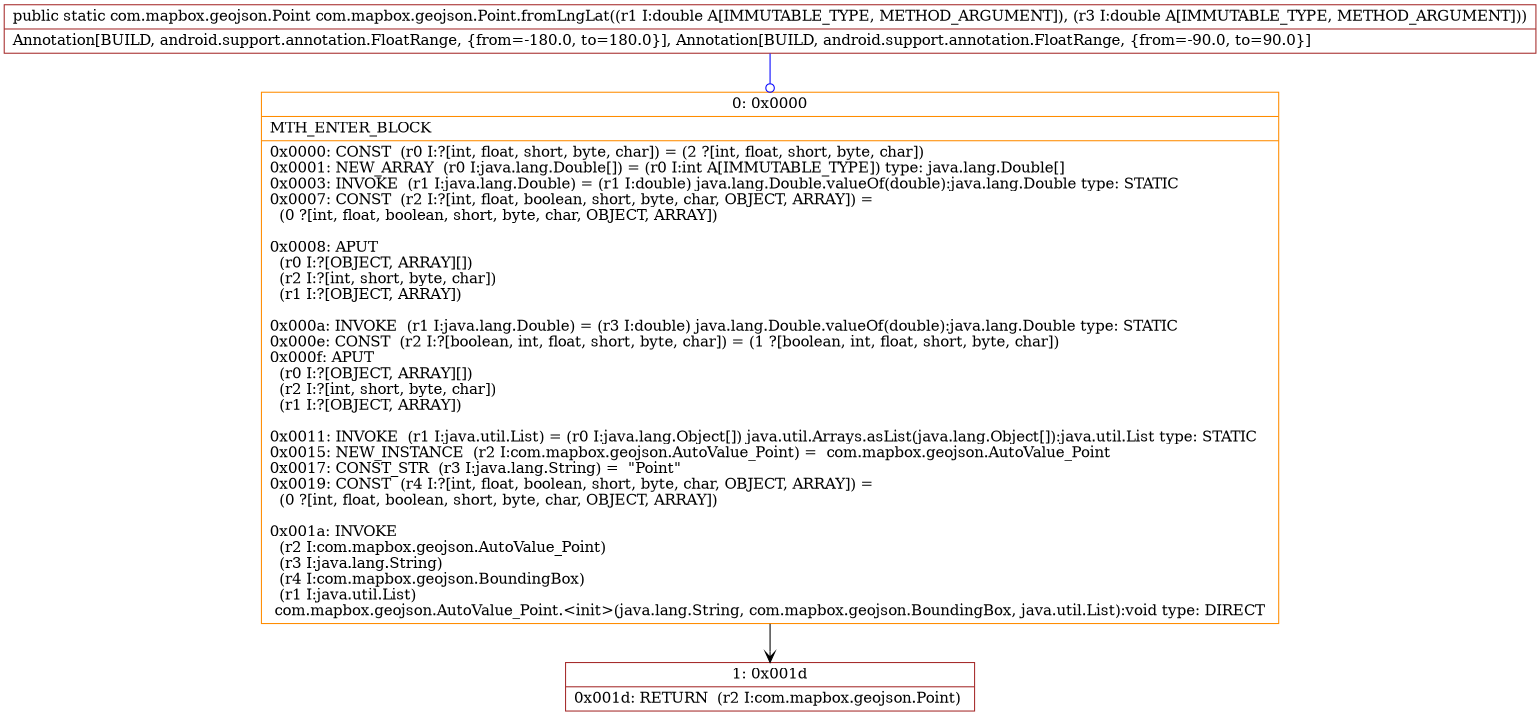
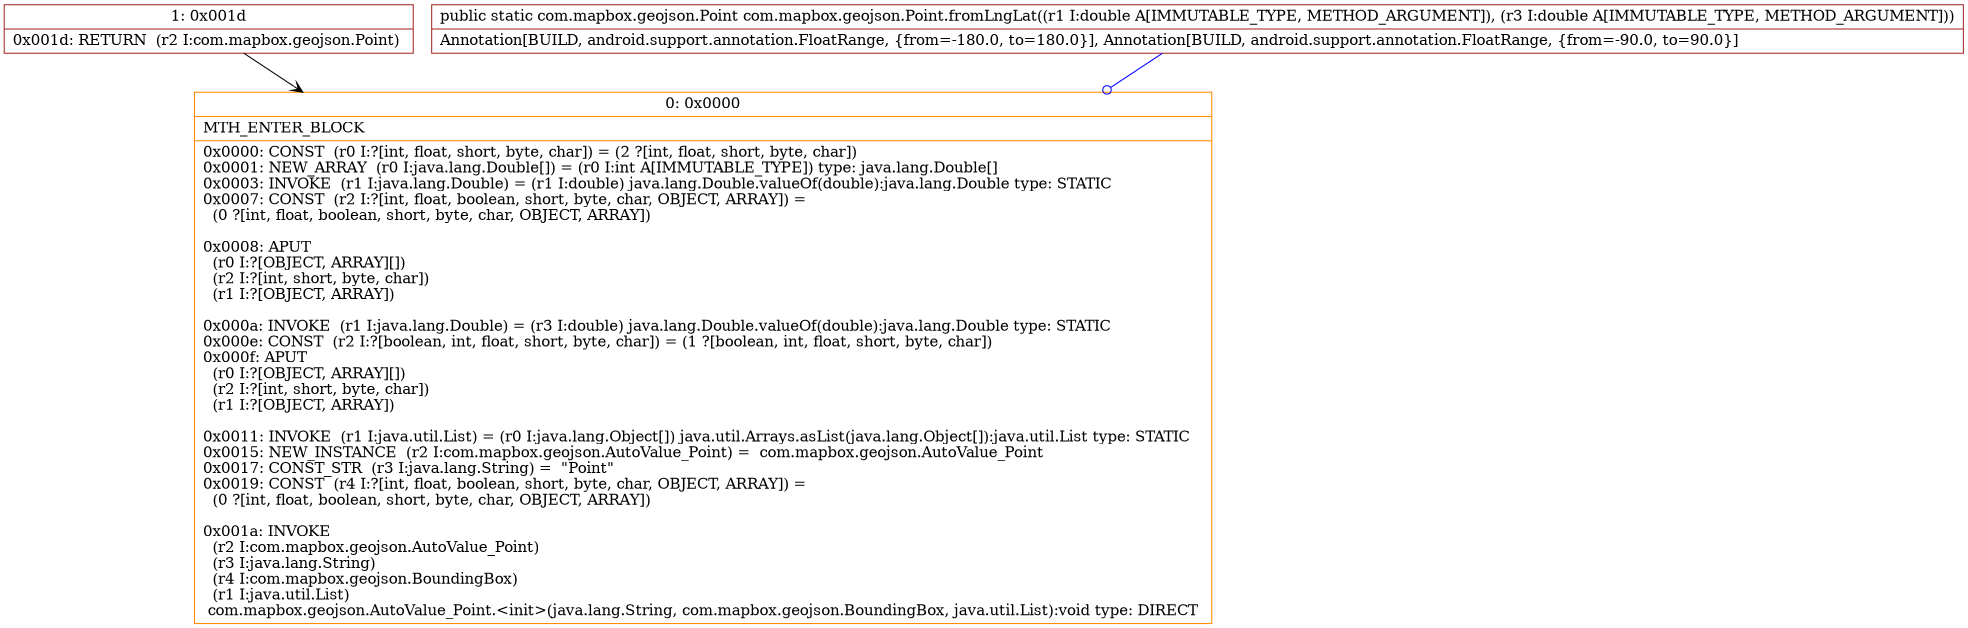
edge "0: 0x0000" -> "1: 0x001d": reversed
